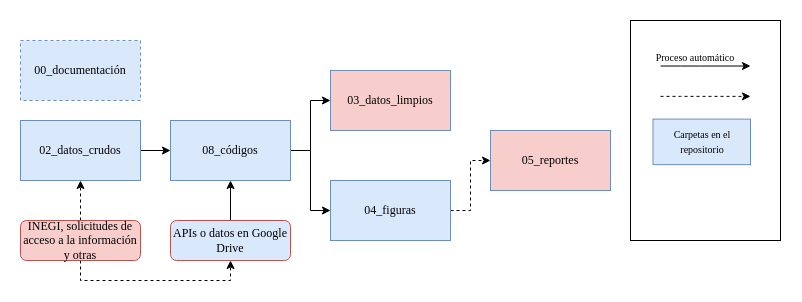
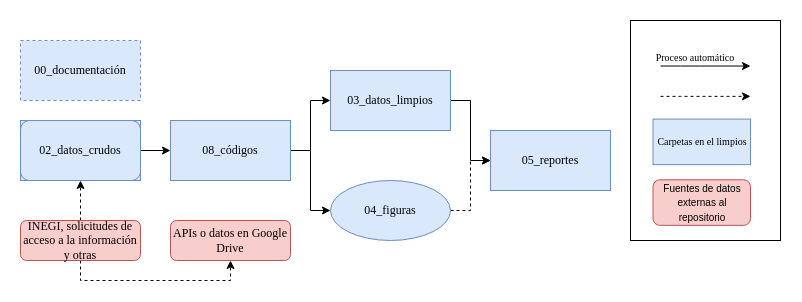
node "03_datos_limpios": fillcolor #f8cecc -> #dae8fc
edge "03_datos_limpios" -> "05_reportes": added
node "Carpetas en el repositorio": label "Carpetas en el repositorio" -> "Carpetas en el limpios"
node "02_datos_crudos": shape rectangle -> rounded rectangle
node "05_reportes": fillcolor #f8cecc -> #dae8fc
node "Fuentes de datos externas al repositorio": added
edge "APIs o datos en Google Drive" -> "08_códigos": removed
node "04_figuras": shape rectangle -> ellipse
node "APIs o datos en Google Drive": fillcolor #dae8fc -> #f8cecc
